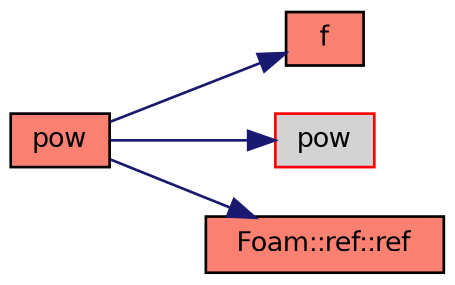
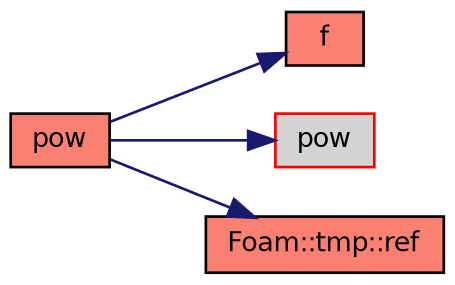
node "Foam::ref::ref": label "Foam::ref::ref" -> "Foam::tmp::ref"
